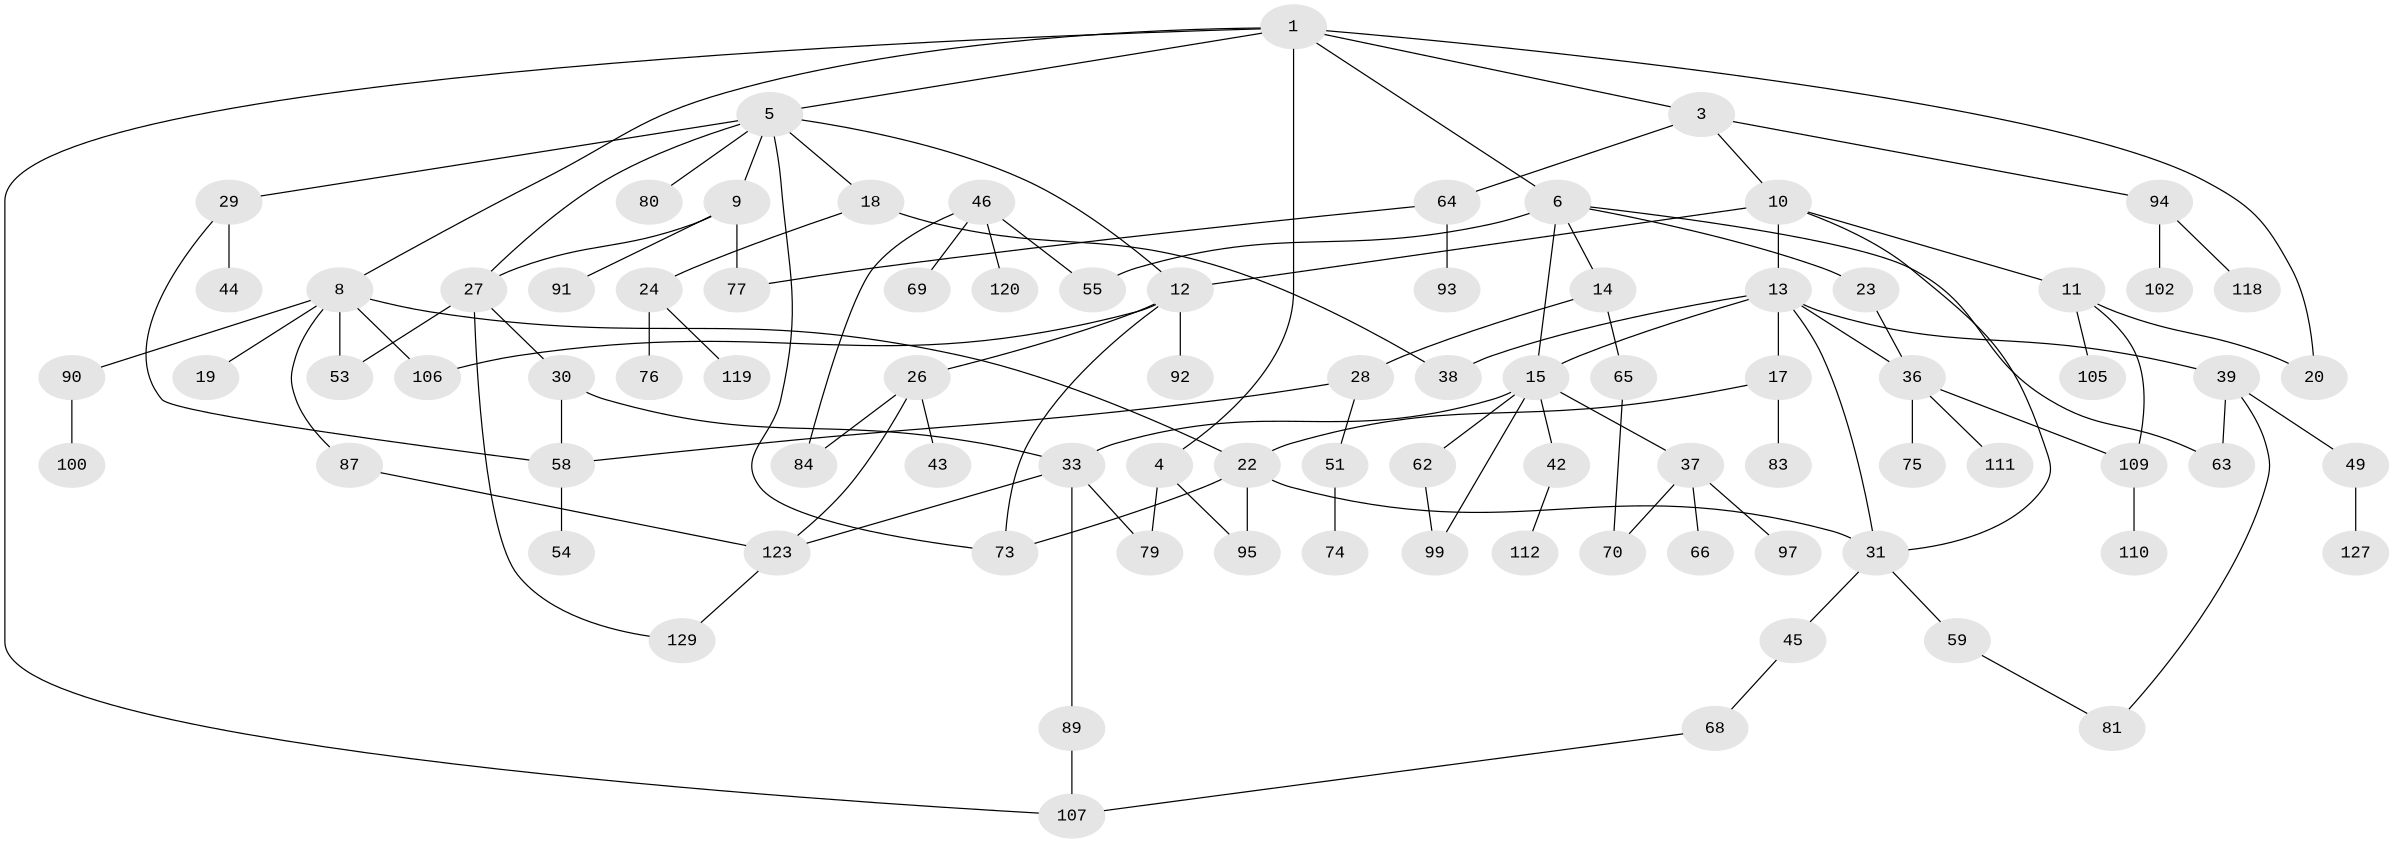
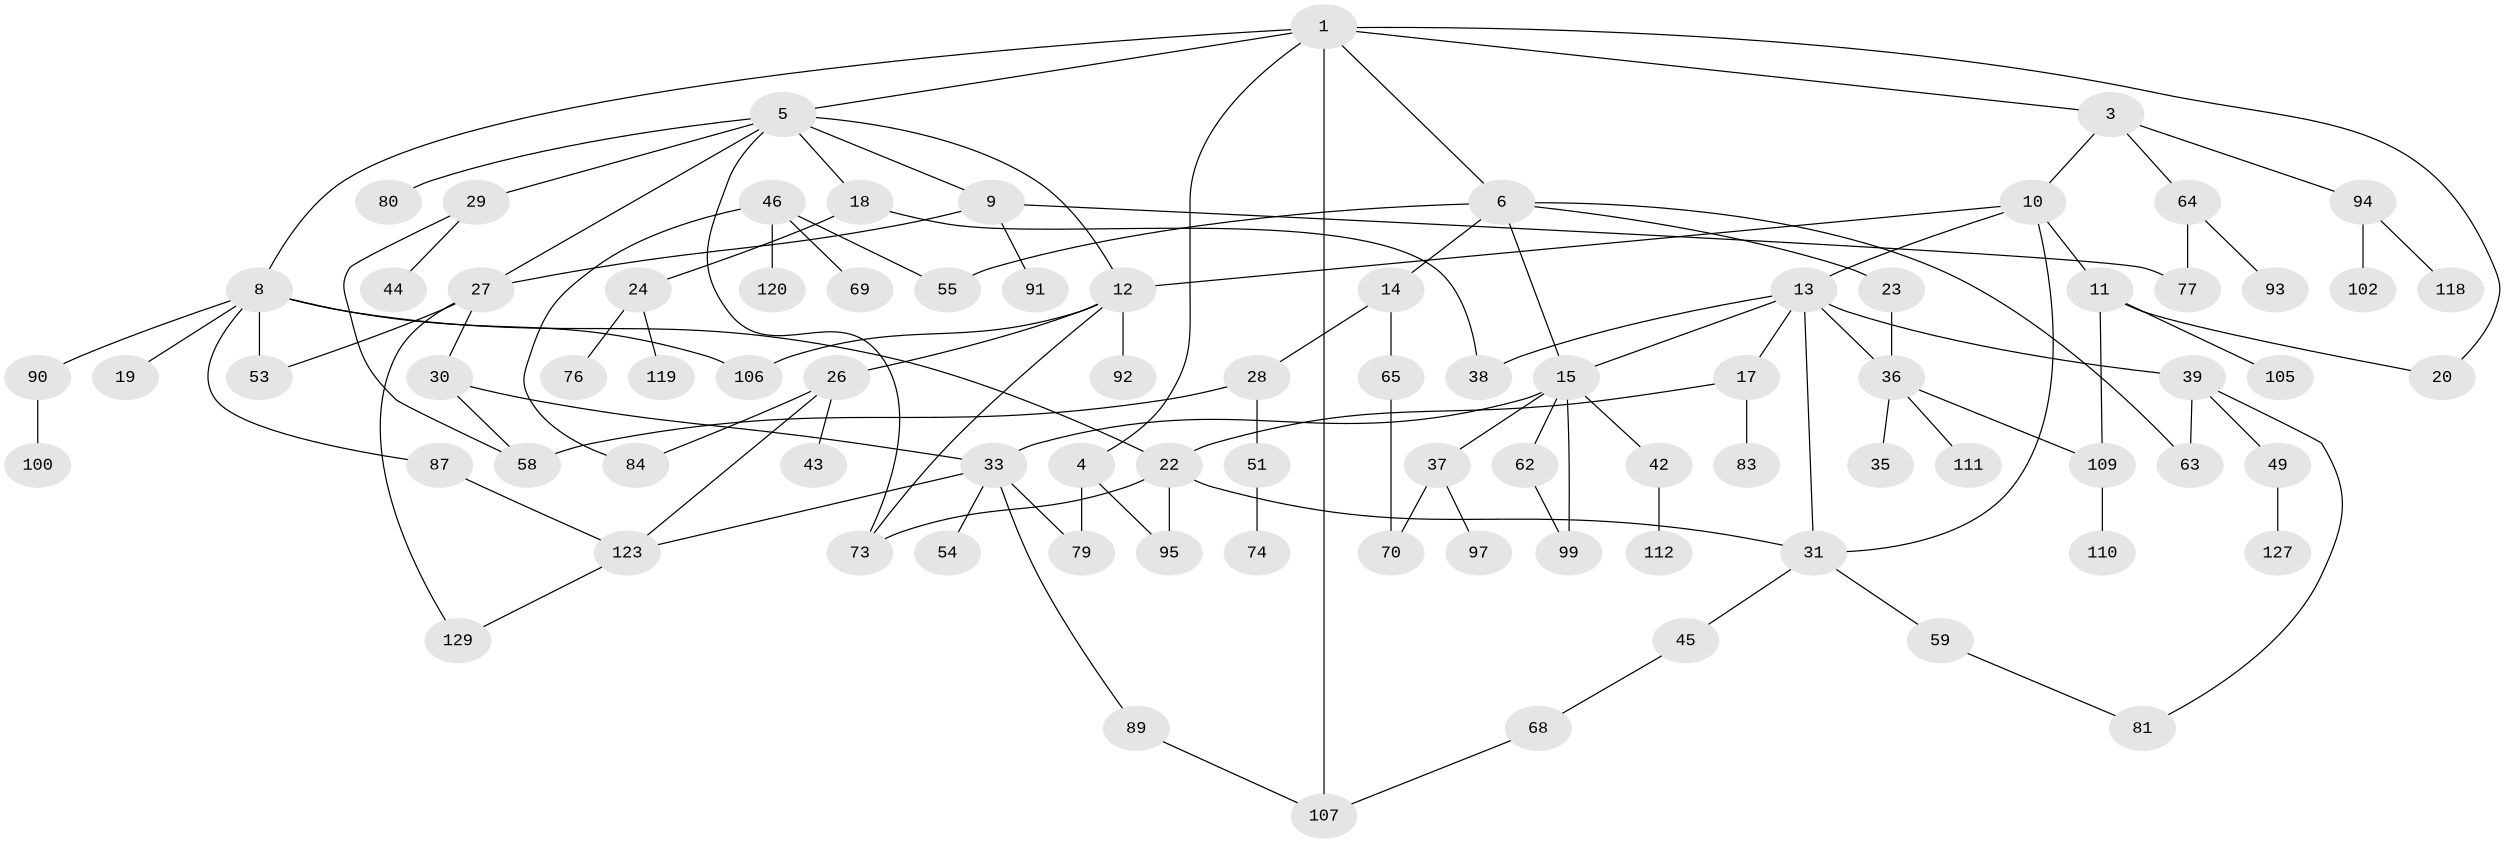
node "75": label "75" -> "35"
edge "58" -- "54": now "33" -- "54"
node "66": removed
